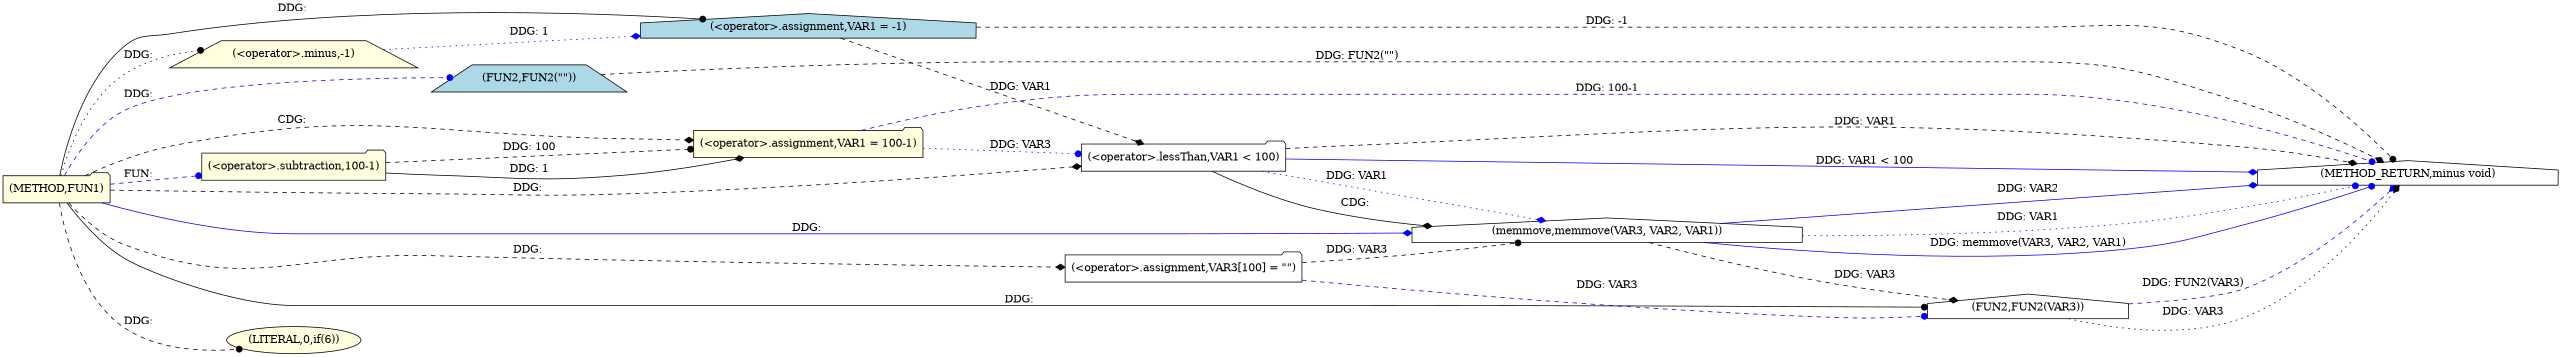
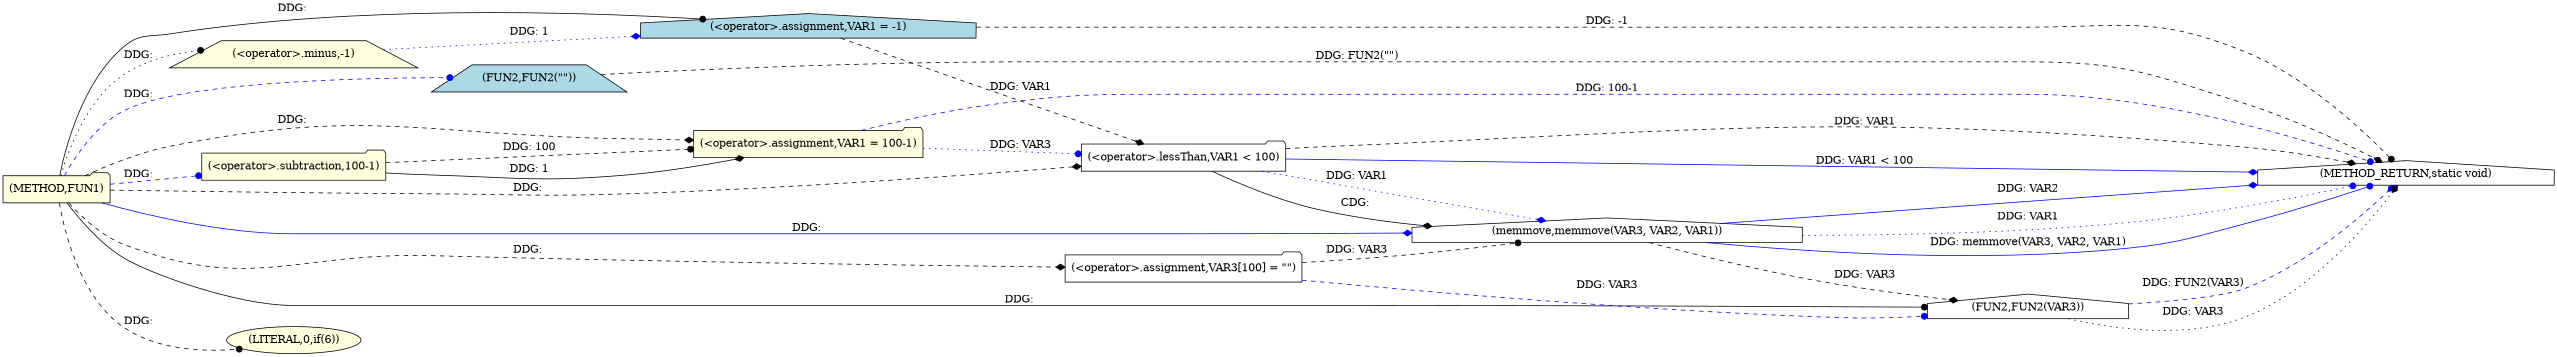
edge "(METHOD,FUN1)" -> "(<operator>.assignment,VAR1 = 100-1)": label "CDG: " -> "DDG: "
node "(METHOD_RETURN,minus void)": label "(METHOD_RETURN,minus void)" -> "(METHOD_RETURN,static void)"
edge "(METHOD,FUN1)" -> "(<operator>.subtraction,100-1)": label "FUN: " -> "DDG: "
